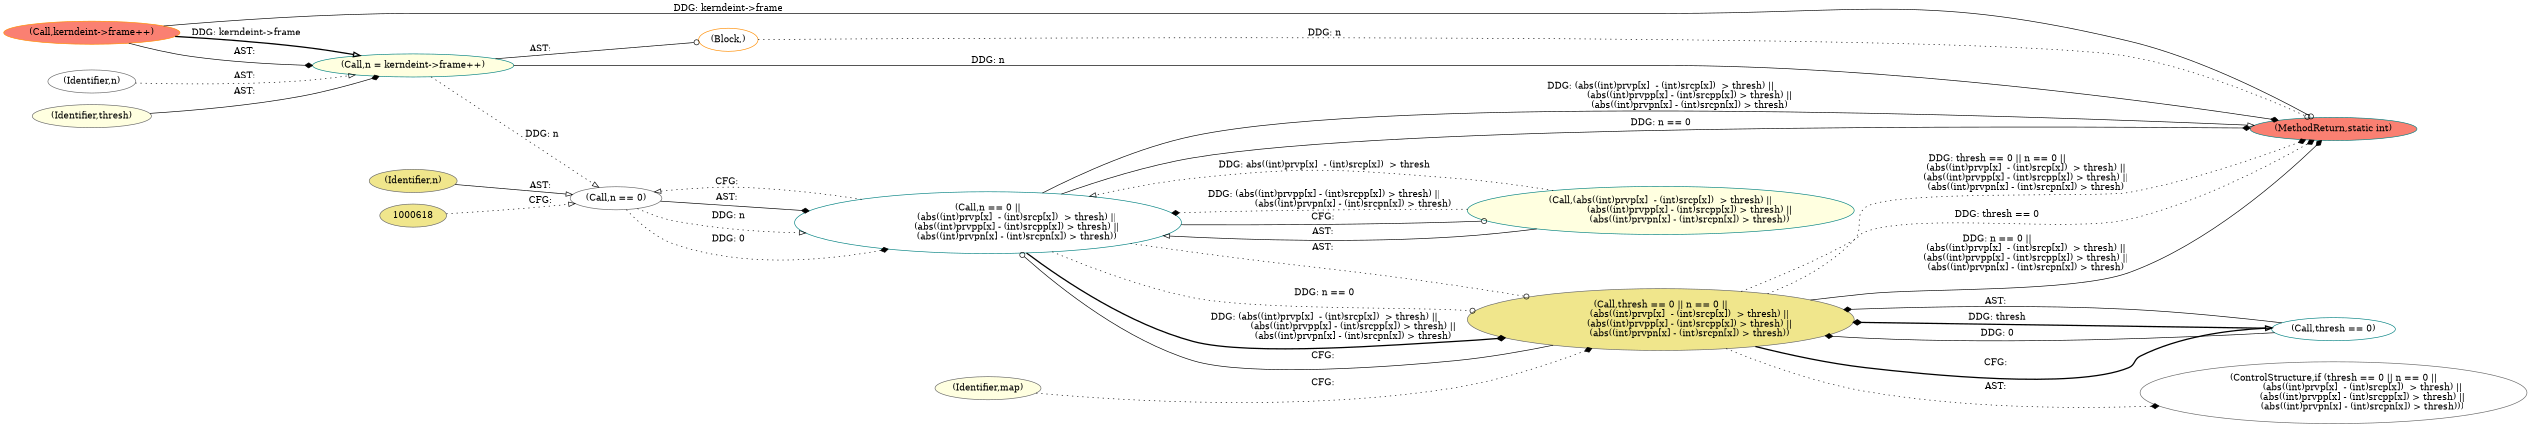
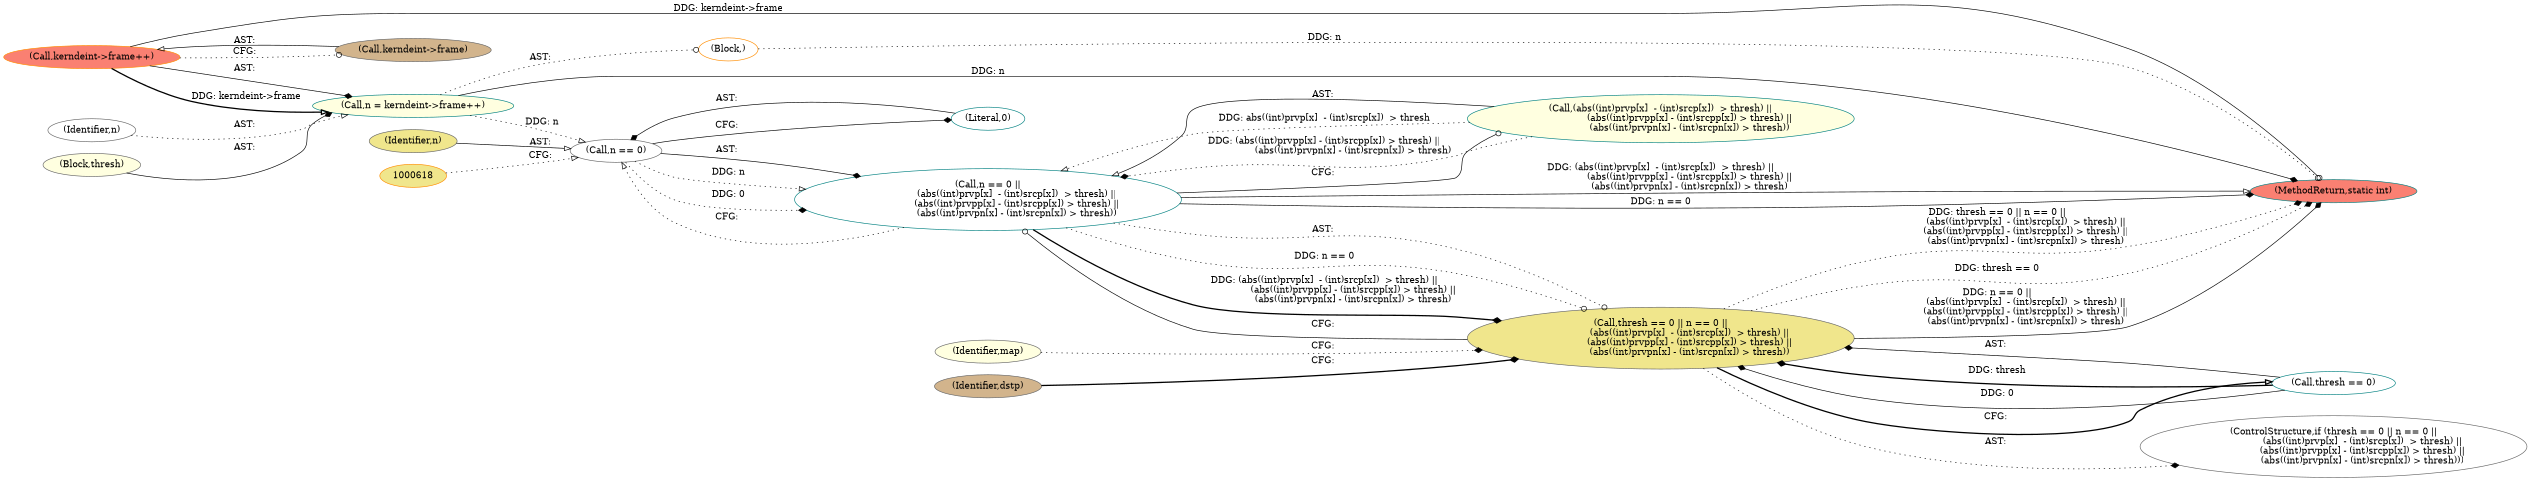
node "(Call,kerndeint->frame)": added
edge "(Call,n = kerndeint->frame++)" -> "(Block,)": style solid -> dotted
node "(Identifier,thresh)": label "(Identifier,thresh)" -> "(Block,thresh)"
node "(Literal,0)": added
node "1000618": color gray40 -> darkorange
node "(Identifier,dstp)": added
